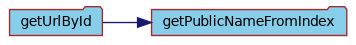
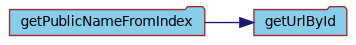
edge "getUrlById" -> "getPublicNameFromIndex": reversed
